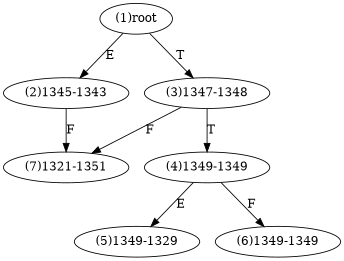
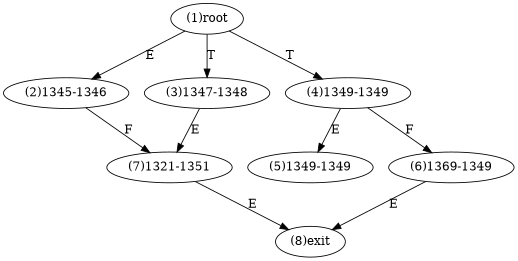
node "(2)1345-1343": label "(2)1345-1343" -> "(2)1345-1346"
edge "(3)1347-1348" -> "(4)1349-1349": now "(1)root" -> "(4)1349-1349"
edge "(3)1347-1348" -> "(7)1321-1351": label "F" -> "E"
node "(5)1349-1329": label "(5)1349-1329" -> "(5)1349-1349"
node "(6)1349-1349": label "(6)1349-1349" -> "(6)1369-1349"
node "(8)exit": added
